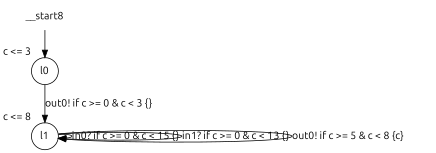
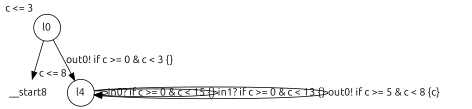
edge "__start8" -> "l0 c <= 3": reversed
node "l1 c <= 8": label "l1 c <= 8" -> "l4 c <= 8"
